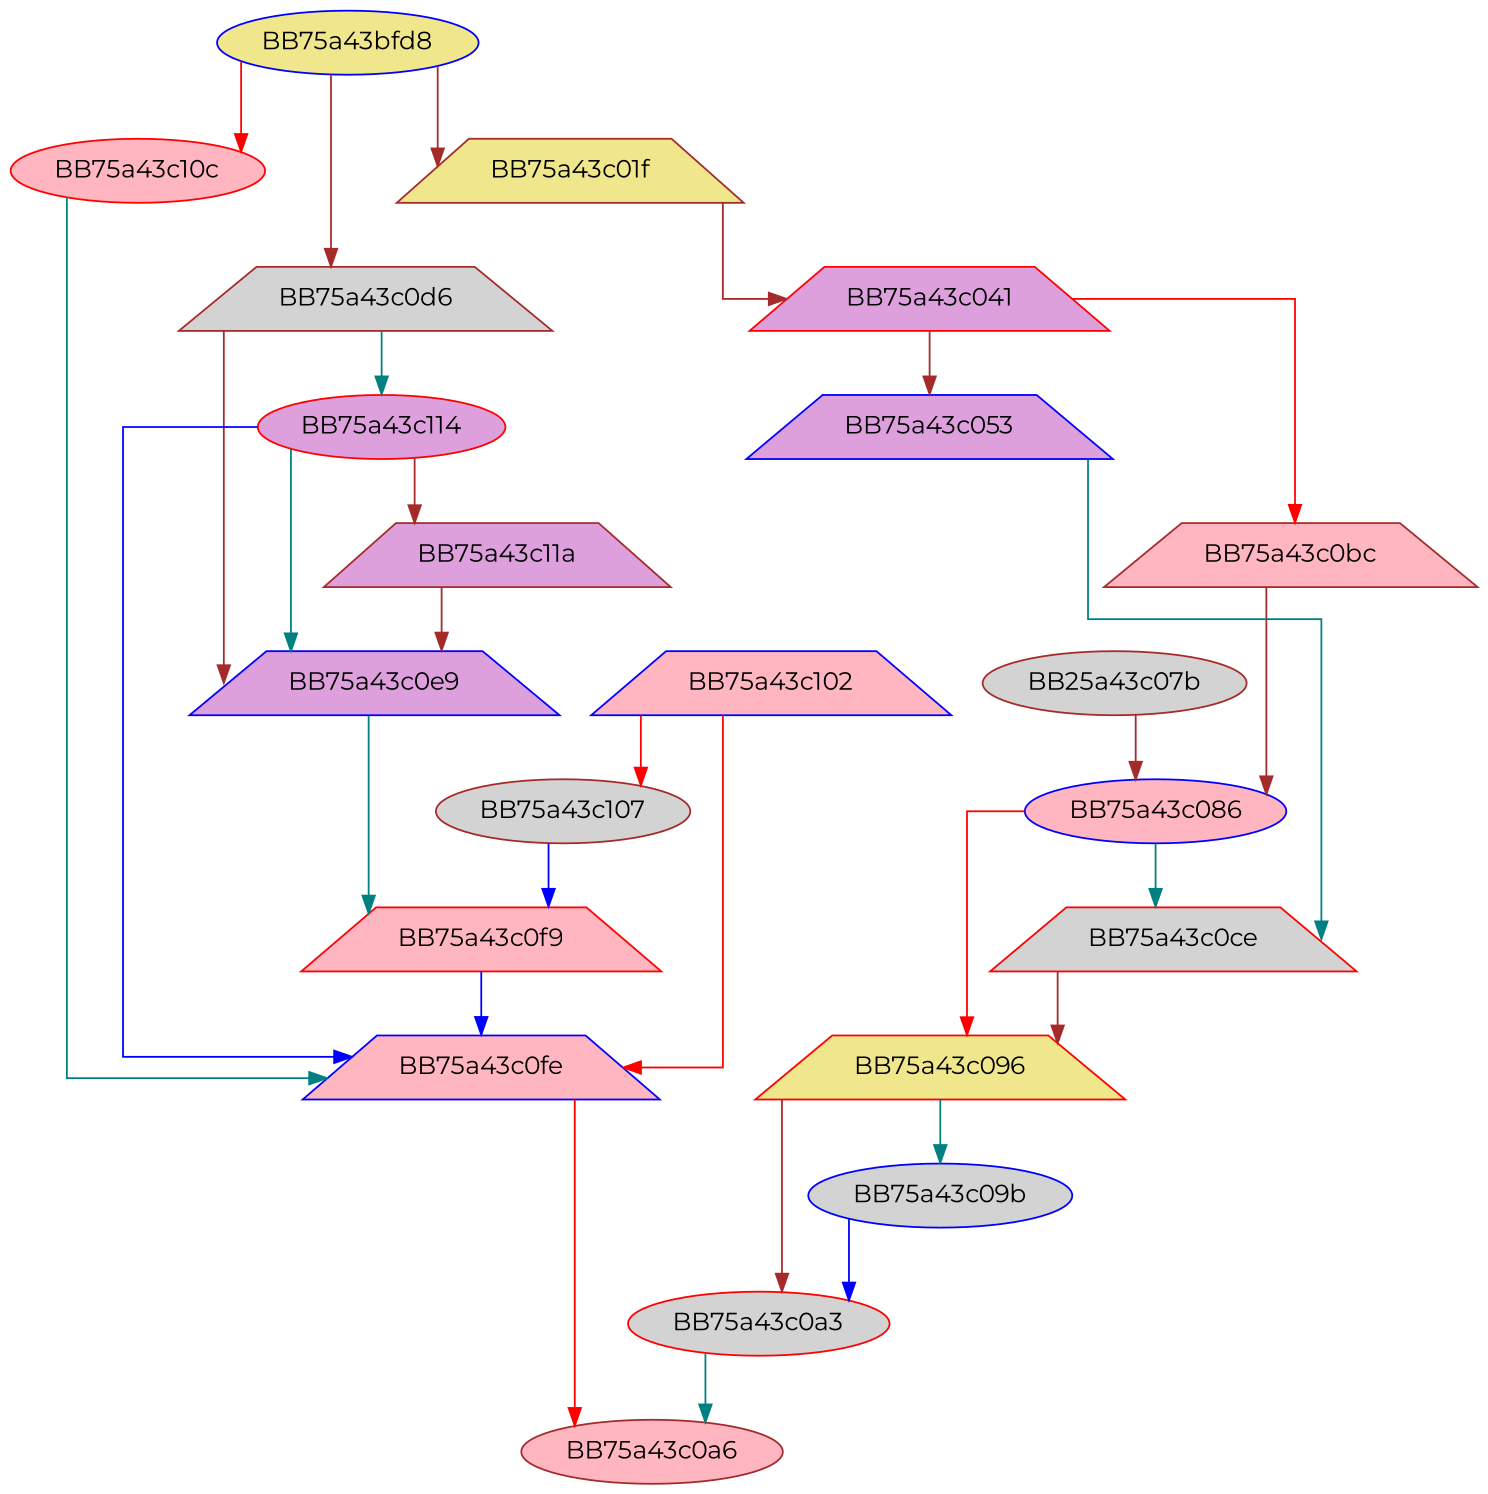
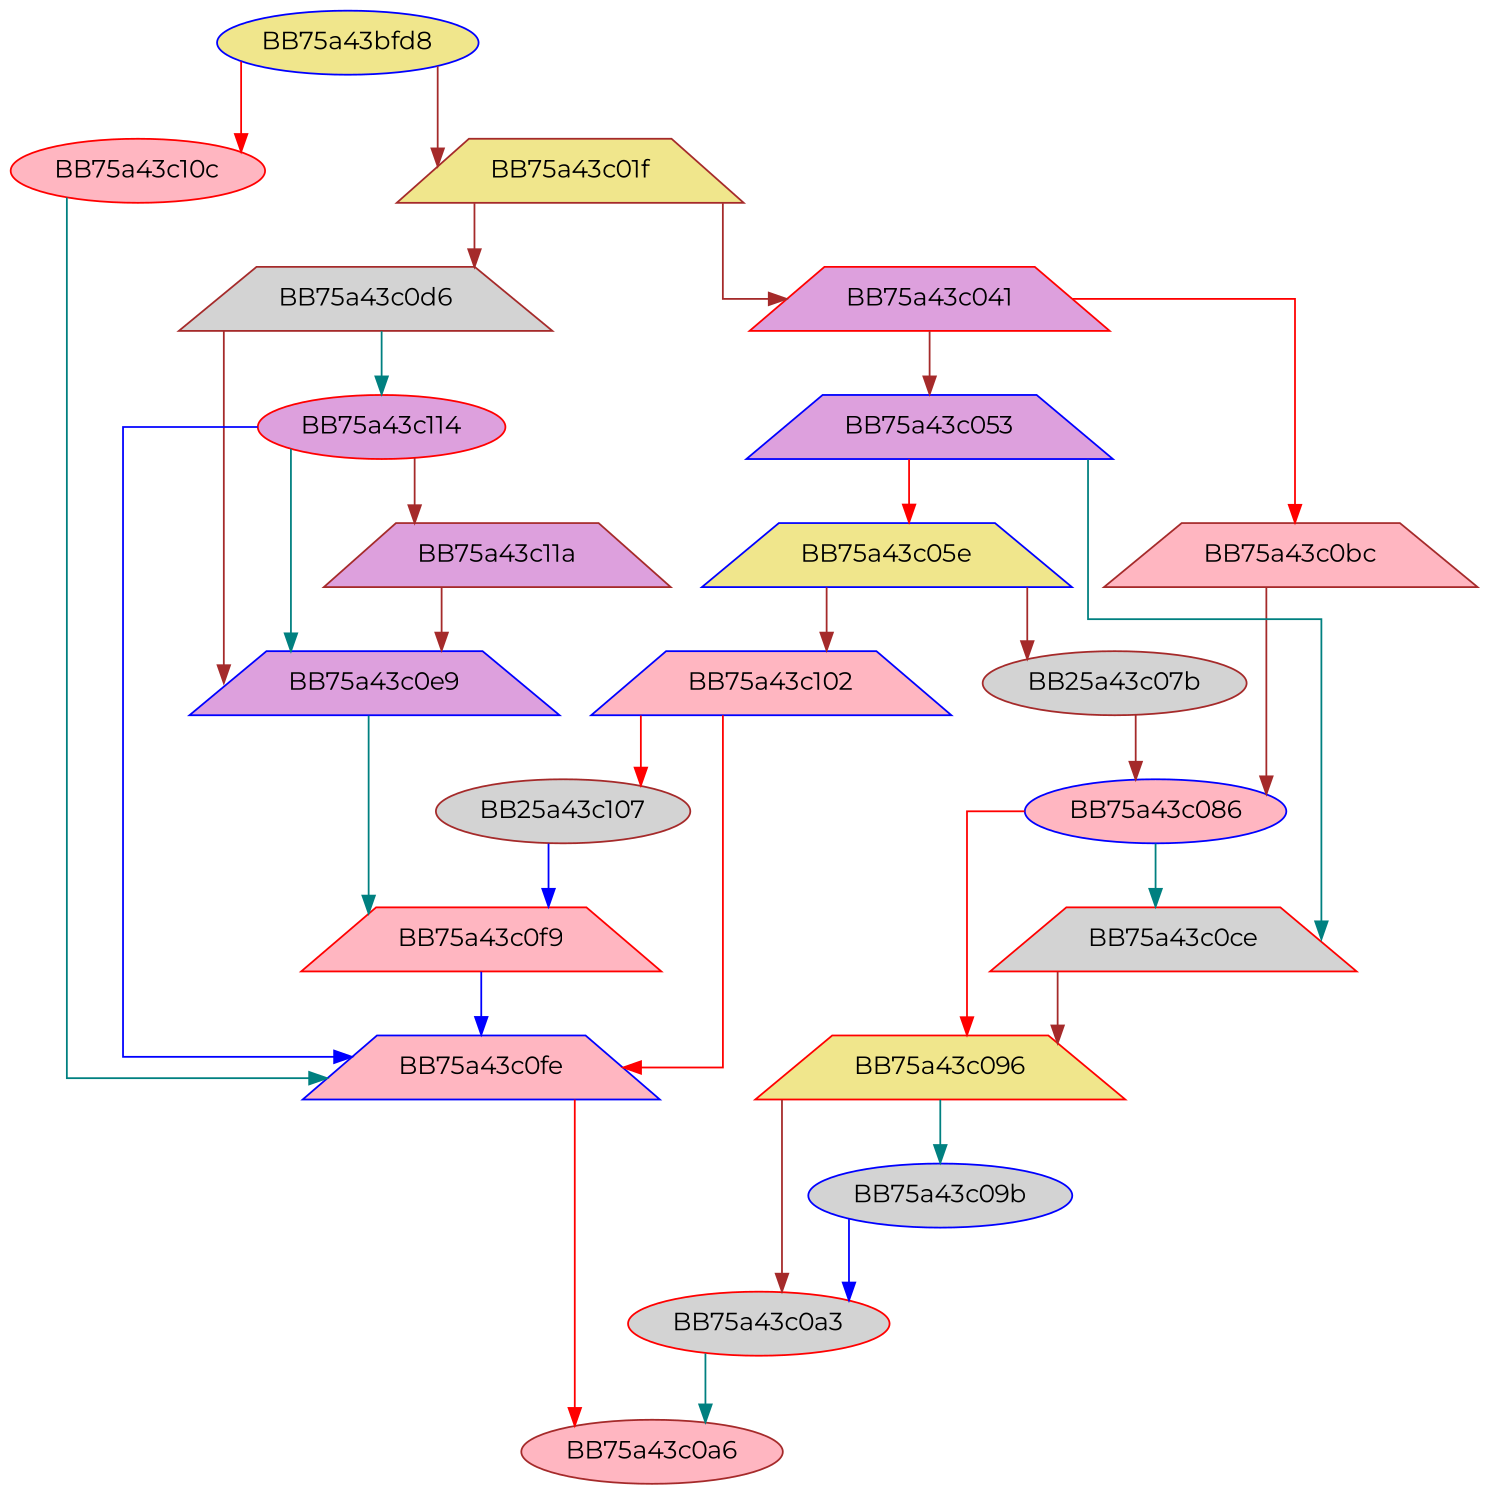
edge "BB75a43bfd8" -> "BB75a43c0d6": now "BB75a43c01f" -> "BB75a43c0d6"
node "BB75a43c05e": added
node "BB75a43c107": label "BB75a43c107" -> "BB25a43c107"
